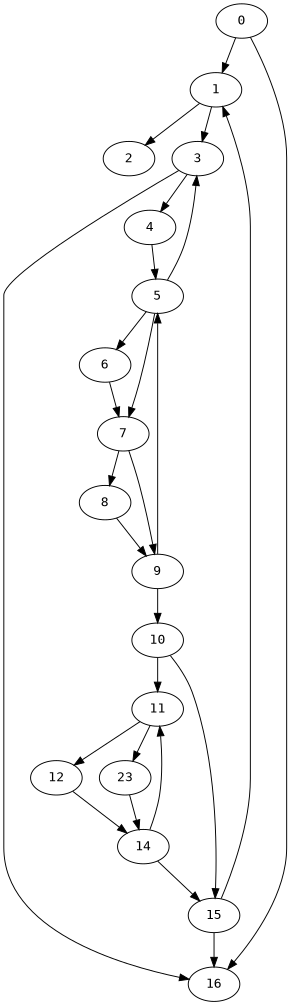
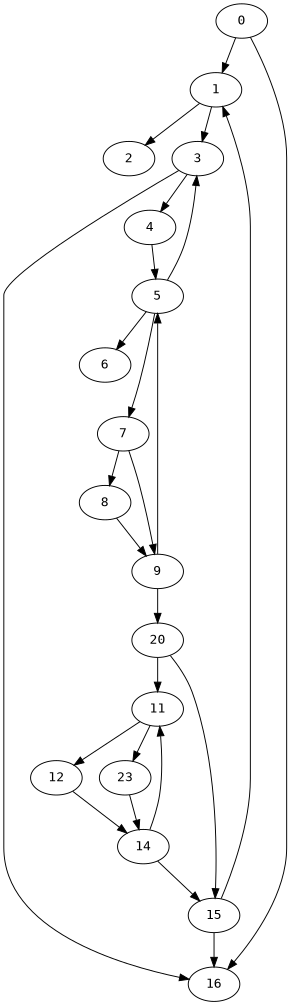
edge "6" -> "7": removed
node "10": label "10" -> "20"
